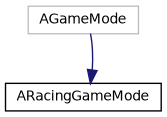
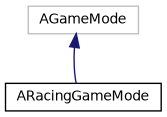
edge "AGameMode" -> "ARacingGameMode": reversed
